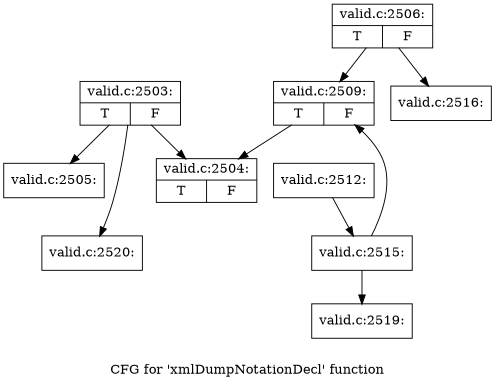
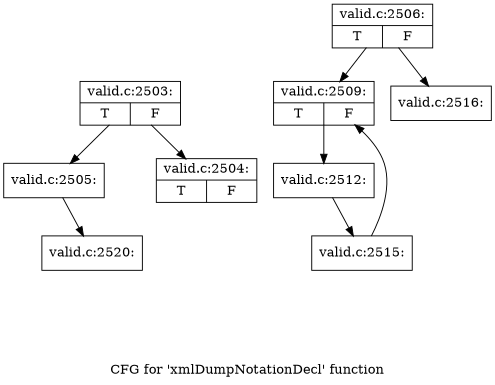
edge "valid.c:2509:" -> "valid.c:2504:": now "valid.c:2509:" -> "valid.c:2512:"
edge "valid.c:2503:" -> "valid.c:2520:": now "valid.c:2505:" -> "valid.c:2520:"
node "valid.c:2519:": removed
